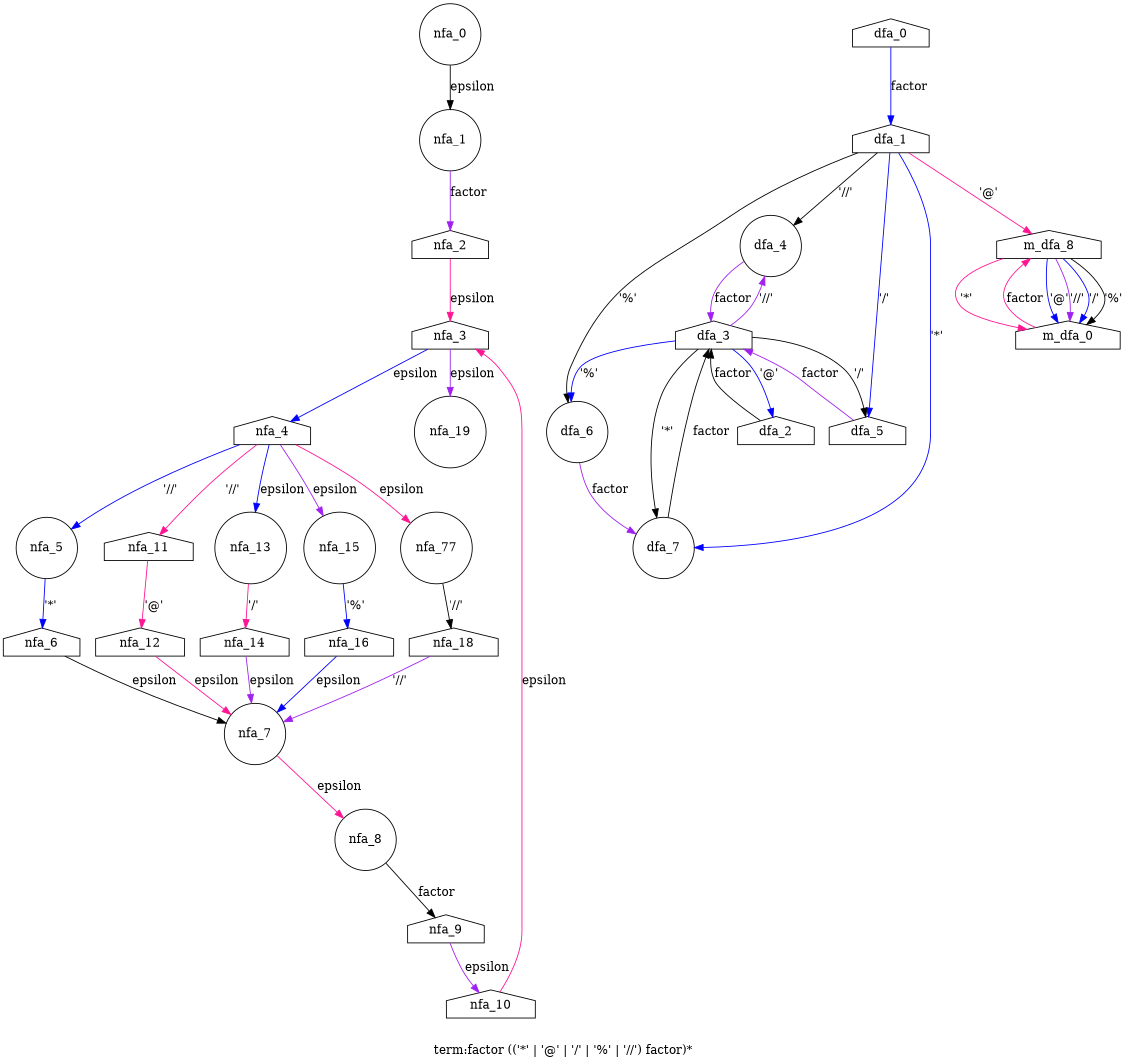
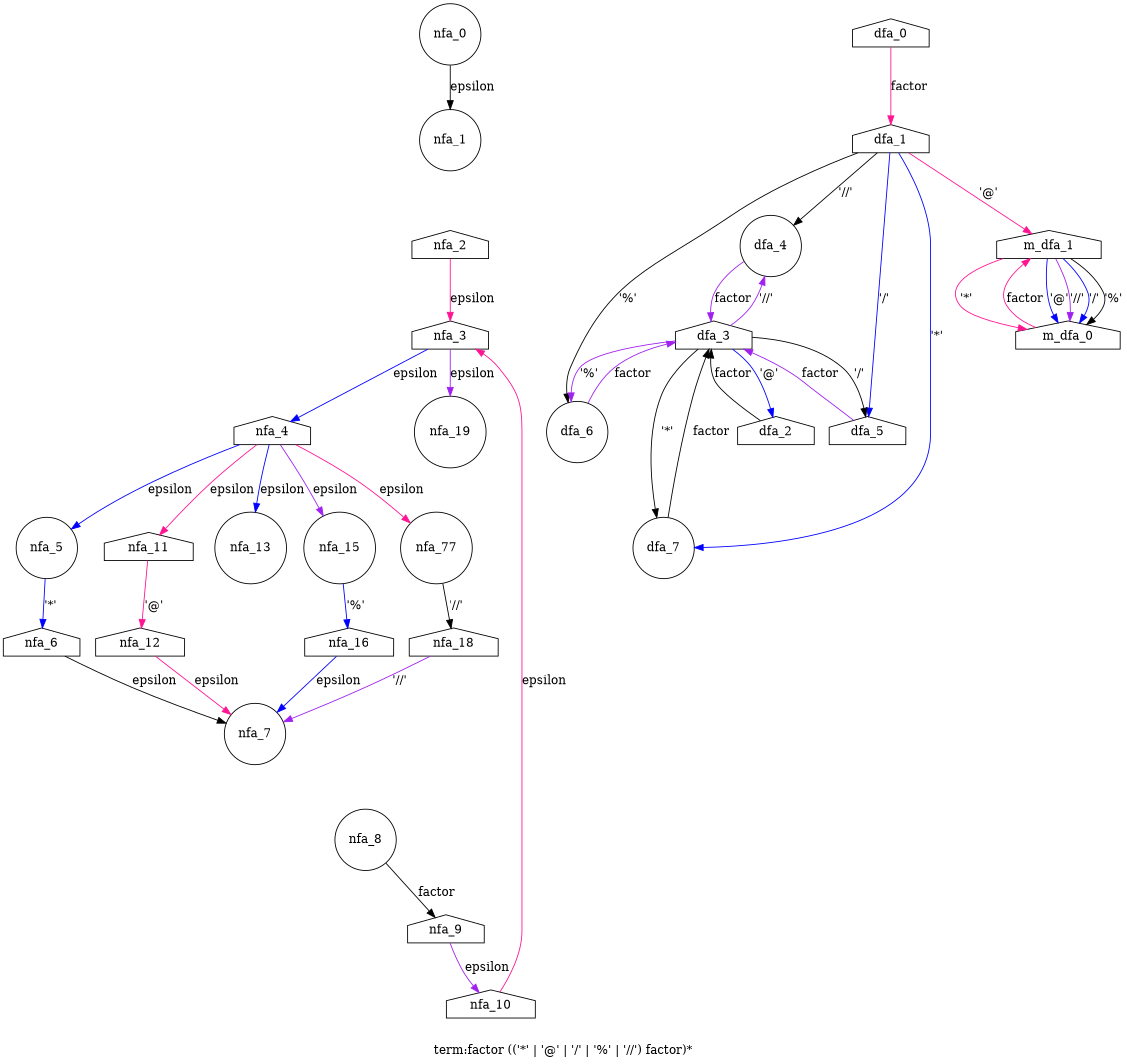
edge "dfa_0" -> "dfa_1": color blue -> deeppink
edge "nfa_1" -> "nfa_2": removed, label "factor"
node "m_dfa_8": label "m_dfa_8" -> "m_dfa_1"
edge "dfa_3" -> "dfa_6": color blue -> purple
edge "nfa_4" -> "nfa_5": label "'//'" -> "epsilon"
edge "nfa_4" -> "nfa_11": label "'//'" -> "epsilon"
edge "dfa_6" -> "dfa_7": now "dfa_6" -> "dfa_3"
node "nfa_14": removed
edge "nfa_7" -> "nfa_8": removed, label "epsilon"
